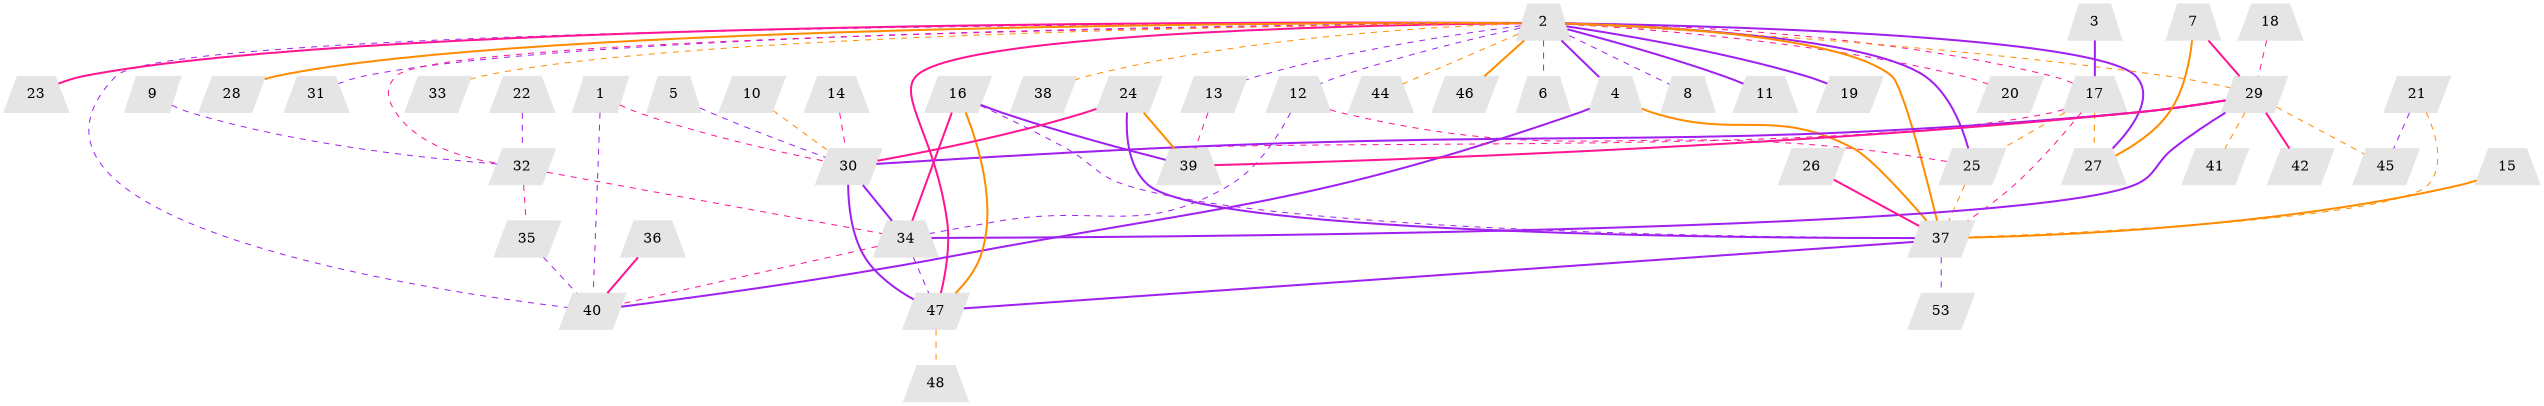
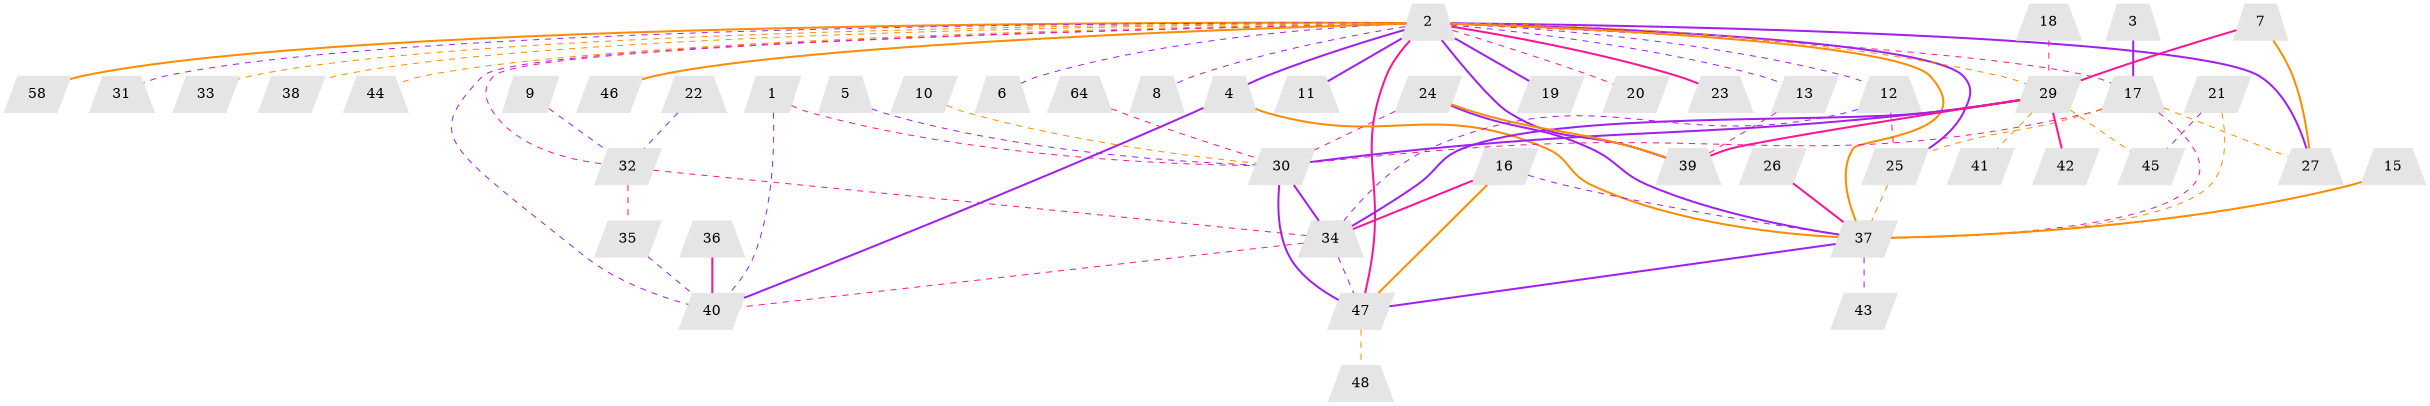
node "28": label "28" -> "58"
node "14": label "14" -> "64"
edge "16" -- "39": now "2" -- "39"
edge "24" -- "30": style bold -> dashed
node "53": label "53" -> "43"
